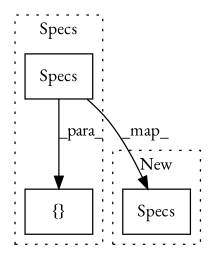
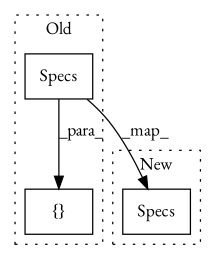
cluster "Specs": label "Specs" -> "Old"
